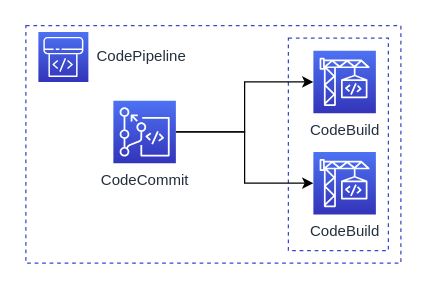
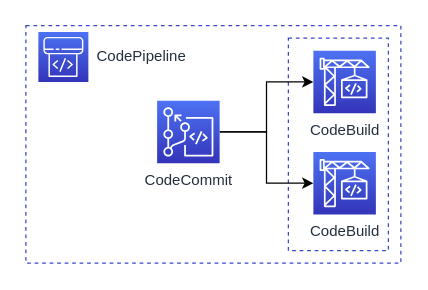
node "CodeCommit": moved (144, 132) -> (188, 132)
